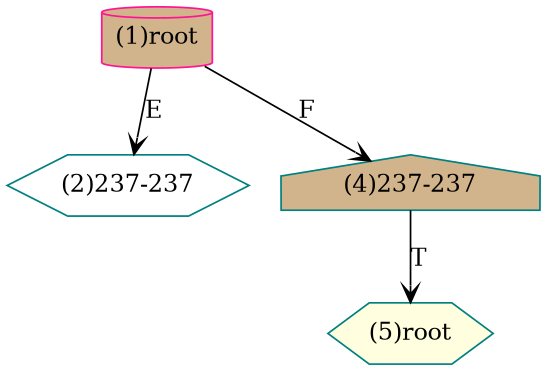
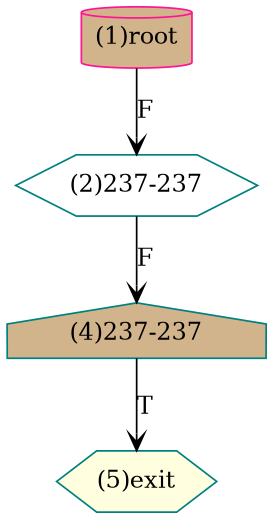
edge "(1)root" -> "(4)237-237": now "(2)237-237" -> "(4)237-237"
edge "(1)root" -> "(2)237-237": label "E" -> "F"
node "(5)root": label "(5)root" -> "(5)exit"
